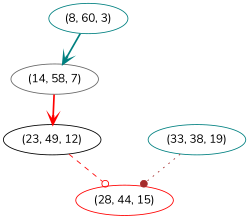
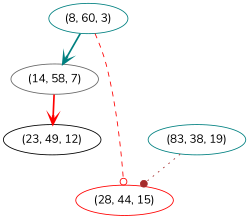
node "(33, 38, 19)": label "(33, 38, 19)" -> "(83, 38, 19)"
edge "(23, 49, 12)" -> "(28, 44, 15)": now "(8, 60, 3)" -> "(28, 44, 15)"
